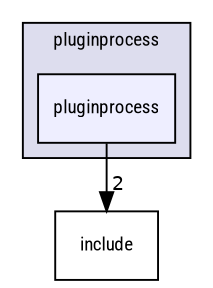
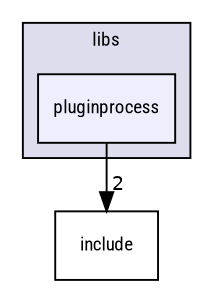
cluster "pluginprocess": label "pluginprocess" -> "libs"
